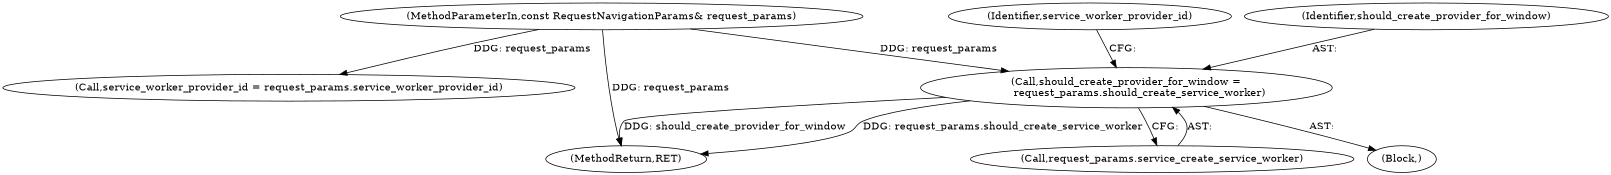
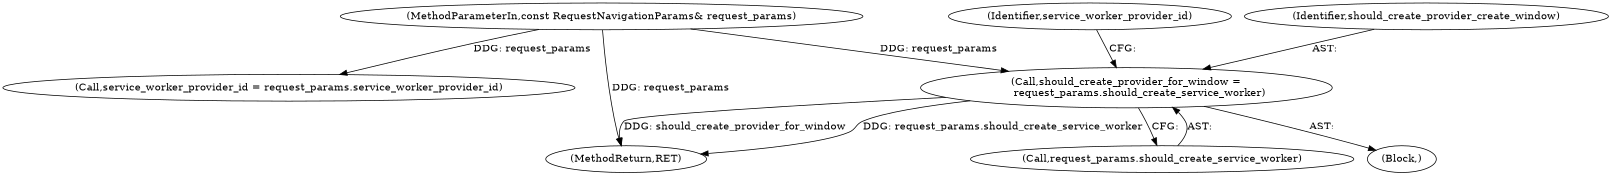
node "(Identifier,should_create_provider_for_window)": label "(Identifier,should_create_provider_for_window)" -> "(Identifier,should_create_provider_create_window)"
node "(Call,request_params.service_create_service_worker)": label "(Call,request_params.service_create_service_worker)" -> "(Call,request_params.should_create_service_worker)"
